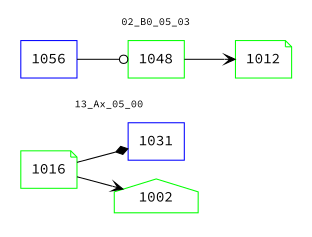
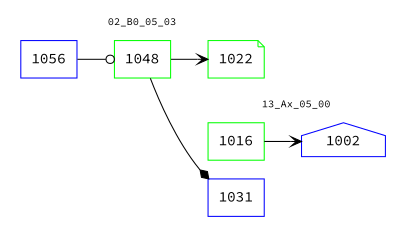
node "1012": label "1012" -> "1022"
edge "1016" -> "1031": now "1048" -> "1031"
node "1016": shape note -> box
node "1002": color green -> blue
